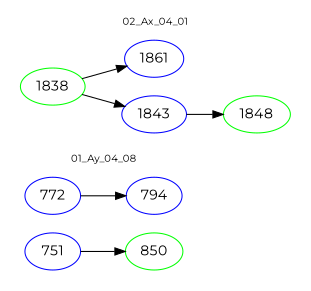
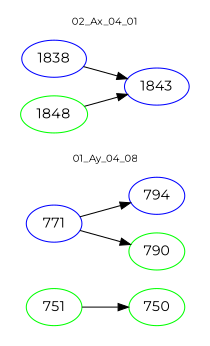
node "1861": removed
node "1838": color green -> blue
edge "1843" -> "1848": reversed
node "772": label "772" -> "771"
node "751": color blue -> green
node "850": label "850" -> "750"
node "790": added
